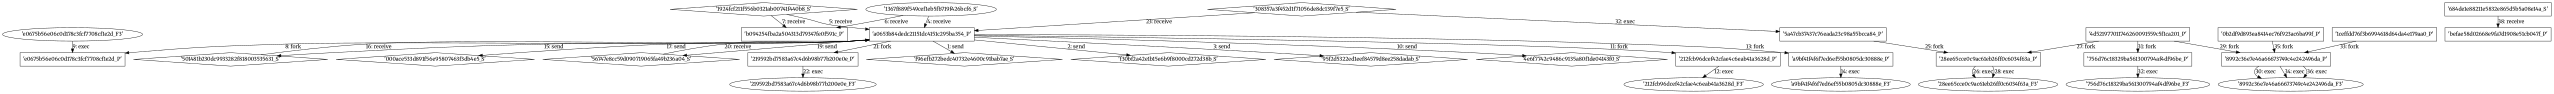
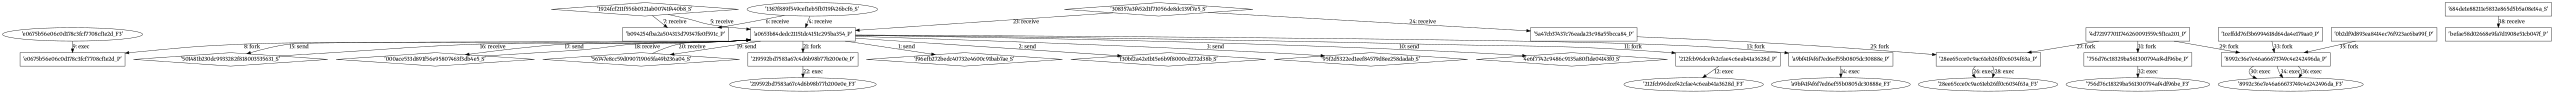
edge "'308357a3f452d1f71056de8dc139f7e5_S'" -> "'5a47cb37437c76eada23c98a55bcca84_P'": label "32: exec" -> "24: receive"
node "'4d521977011746260091559c5f1ca201_P'": label "'4d521977011746260091559c5f1ca201_P'" -> "'4d721977011746260091559c5f1ca201_P'"
edge "'000ace533d891f56e95807463f3db4e5_S'" -> "'a0653b84dedc21151dc4151c295ba354_P'": added, label "18: receive"
